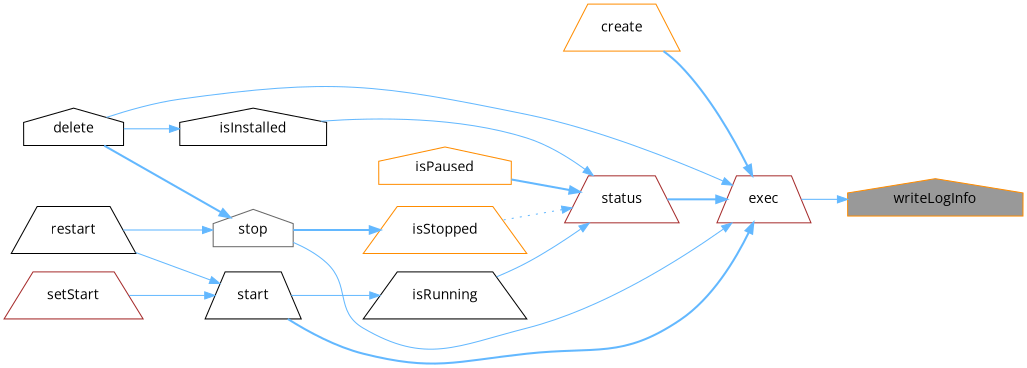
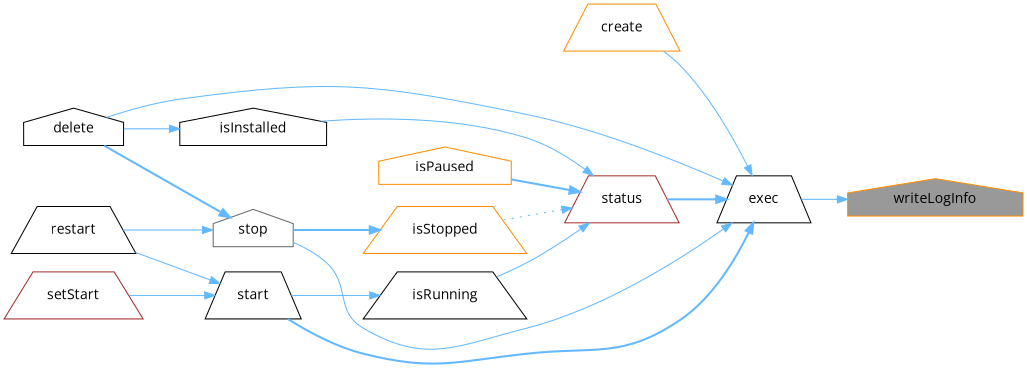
edge "create" -> "exec": style bold -> solid
node "exec": color brown -> black
